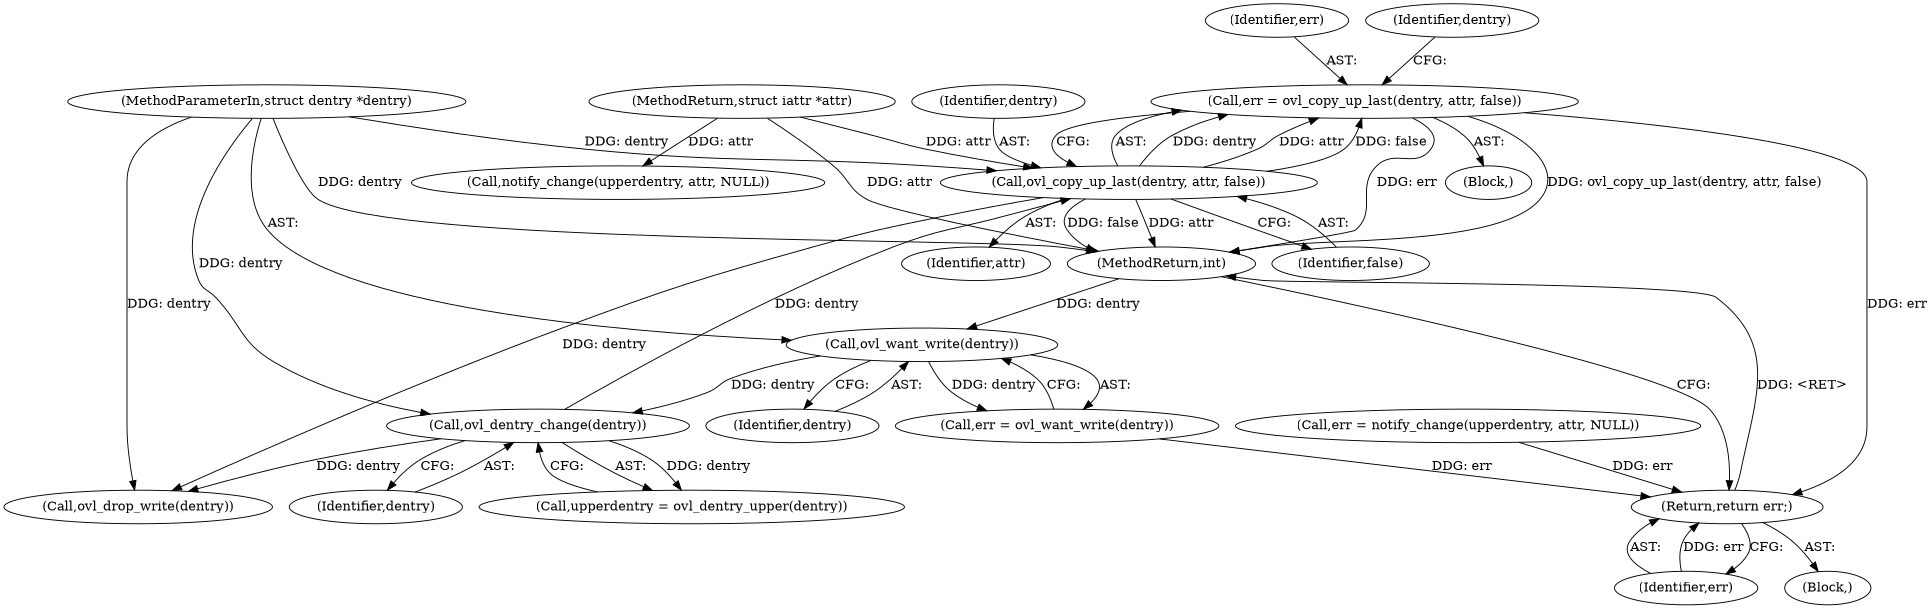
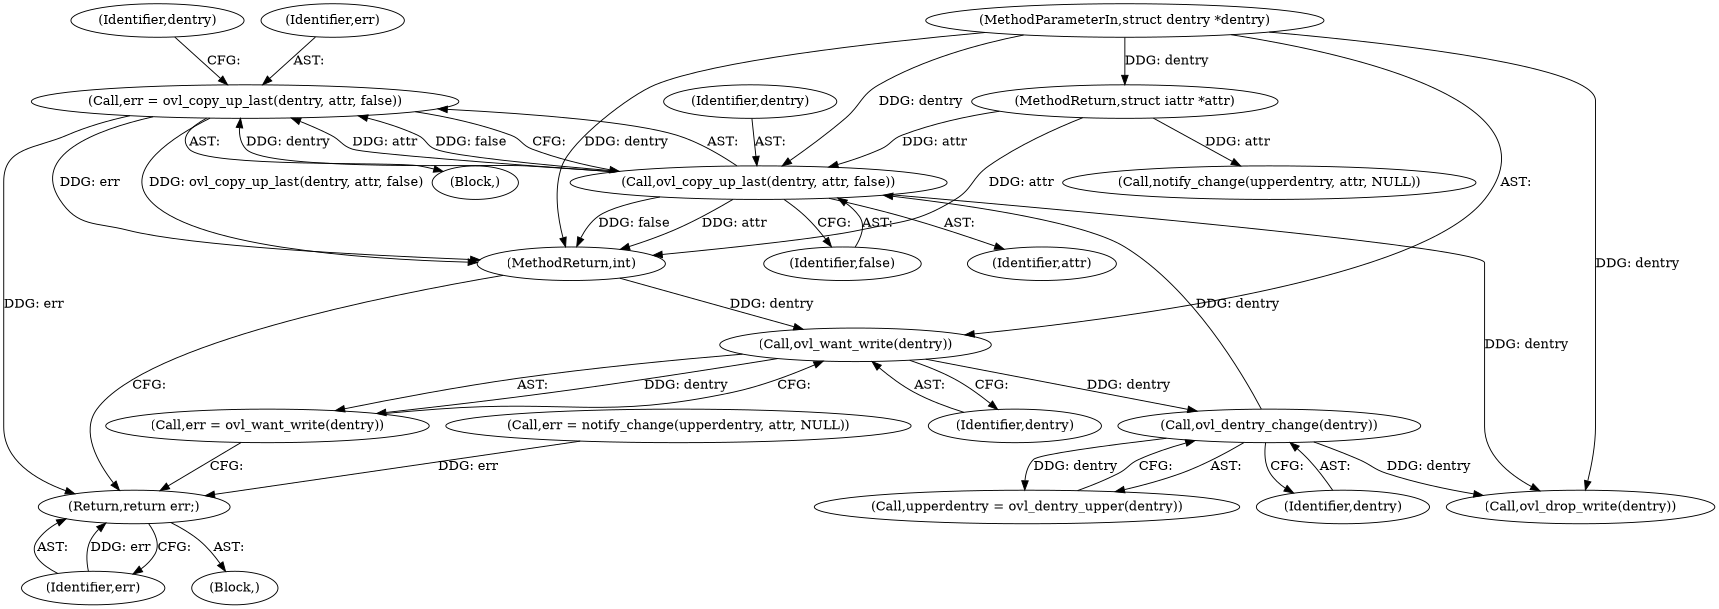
edge "(Return,return err;)" -> "(MethodReturn,int)": removed, label "DDG: <RET>"
edge "(MethodParameterIn,struct dentry *dentry)" -> "(Call,ovl_dentry_change(dentry))": now "(MethodParameterIn,struct dentry *dentry)" -> "(MethodReturn,struct iattr *attr)"
edge "(Call,err = ovl_want_write(dentry))" -> "(Return,return err;)": label "DDG: err" -> "CFG: "
